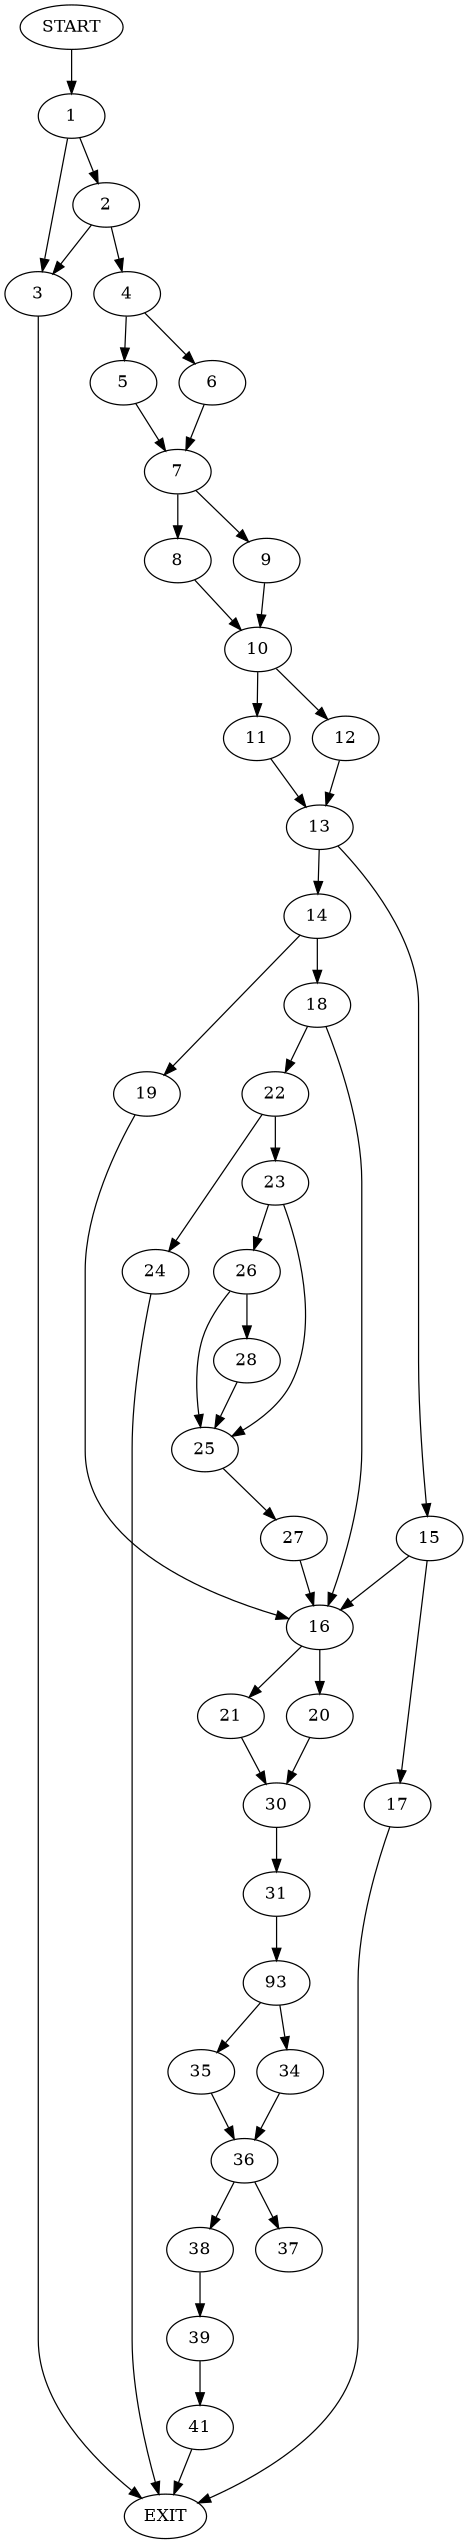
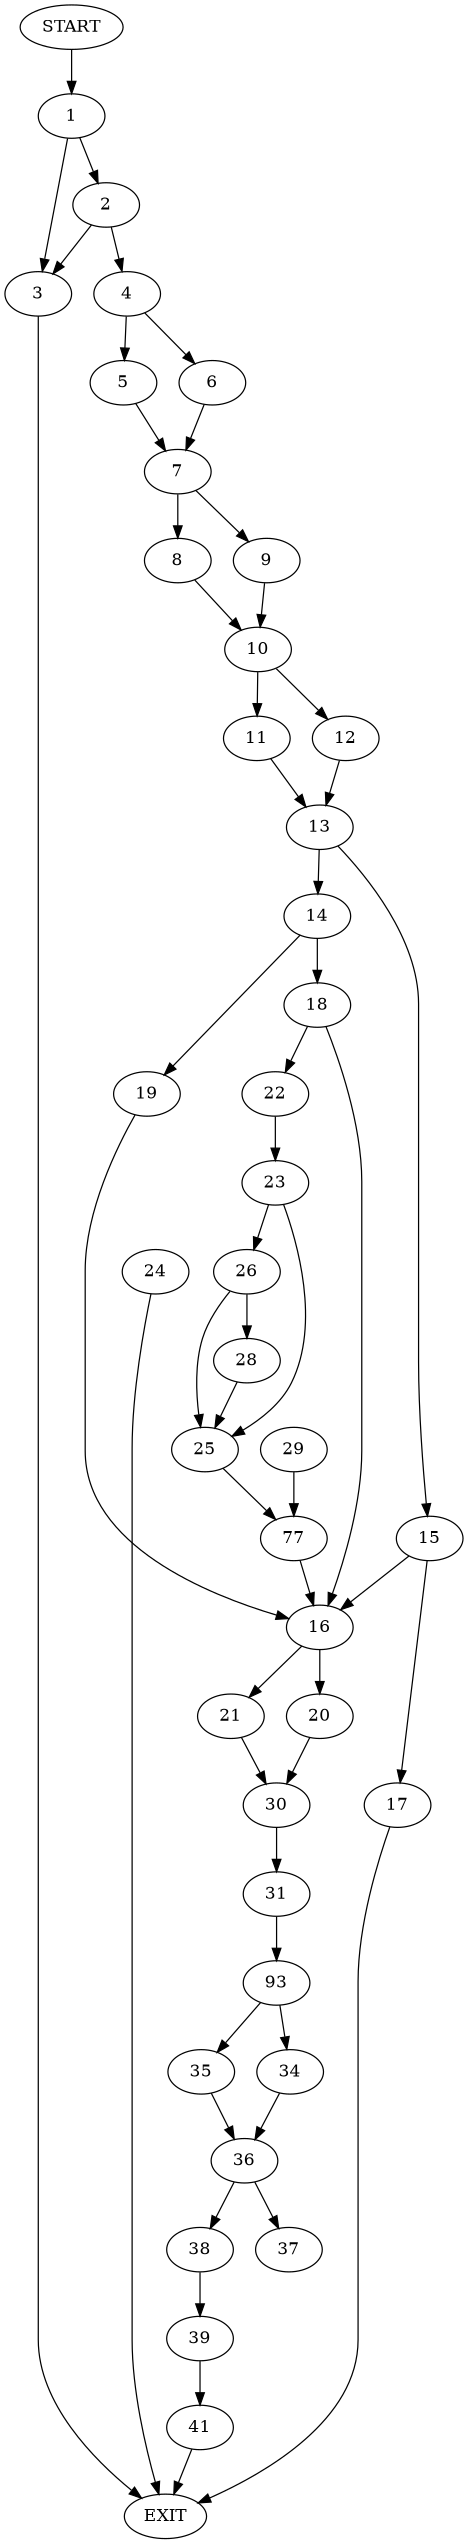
edge "22" -> "24": removed
node "29": added
node "27": label "27" -> "77"
